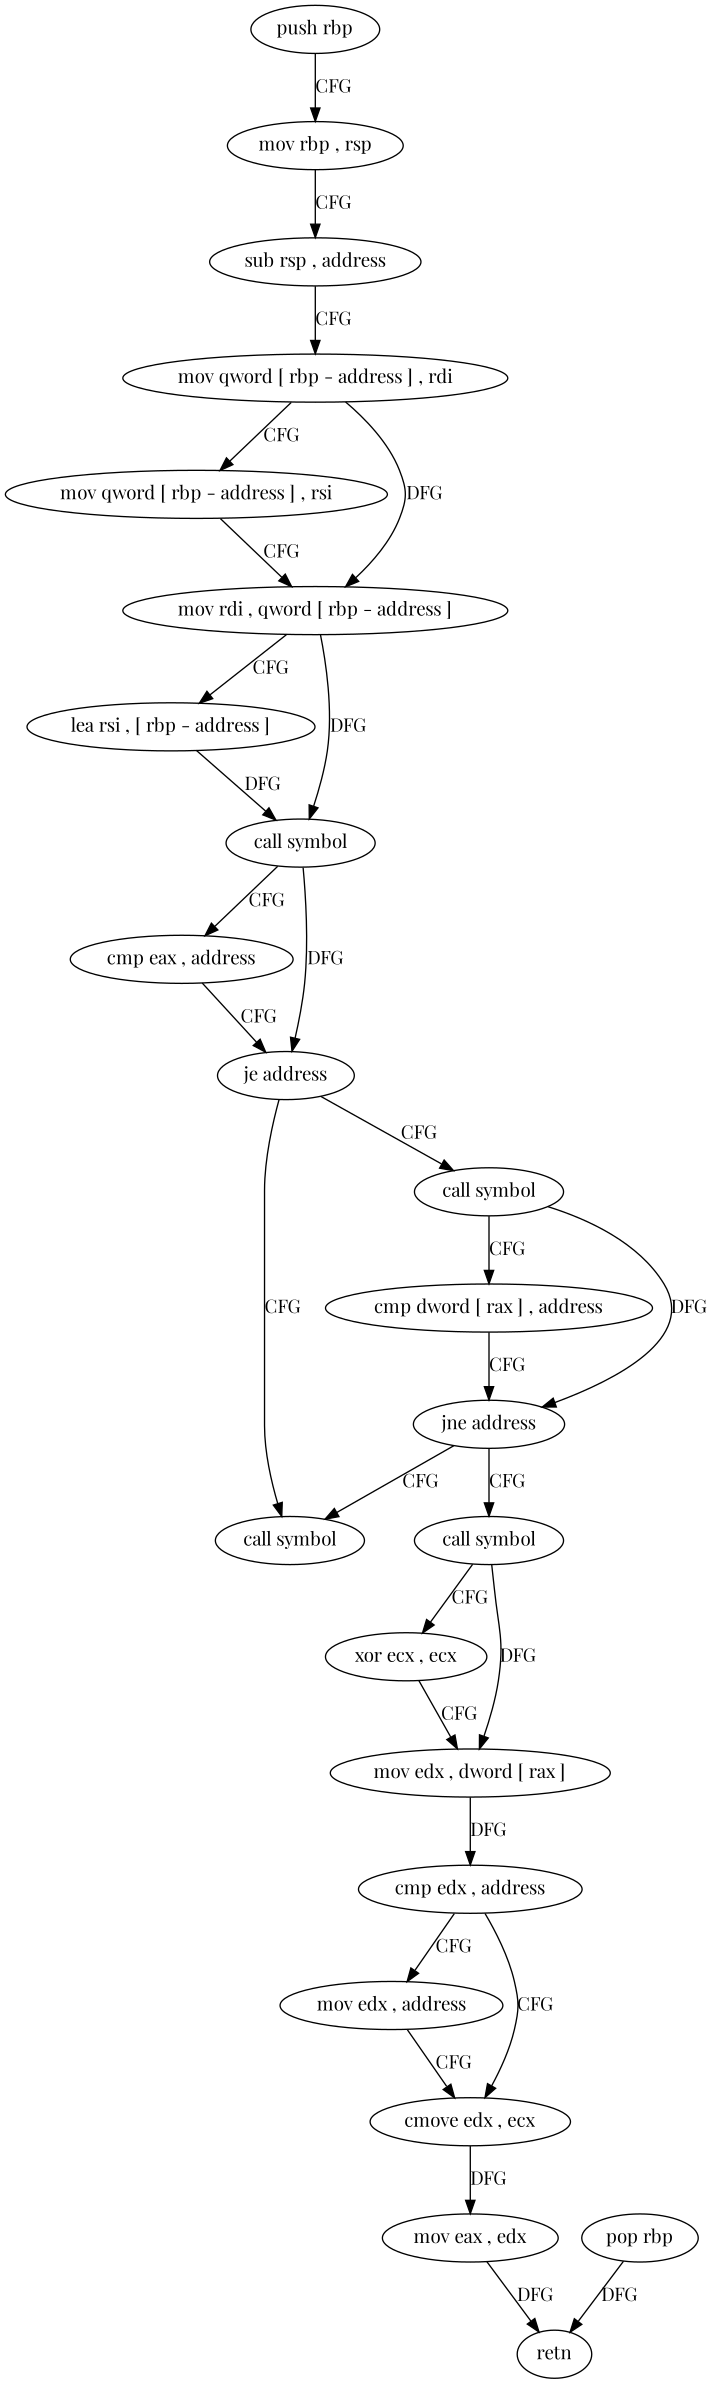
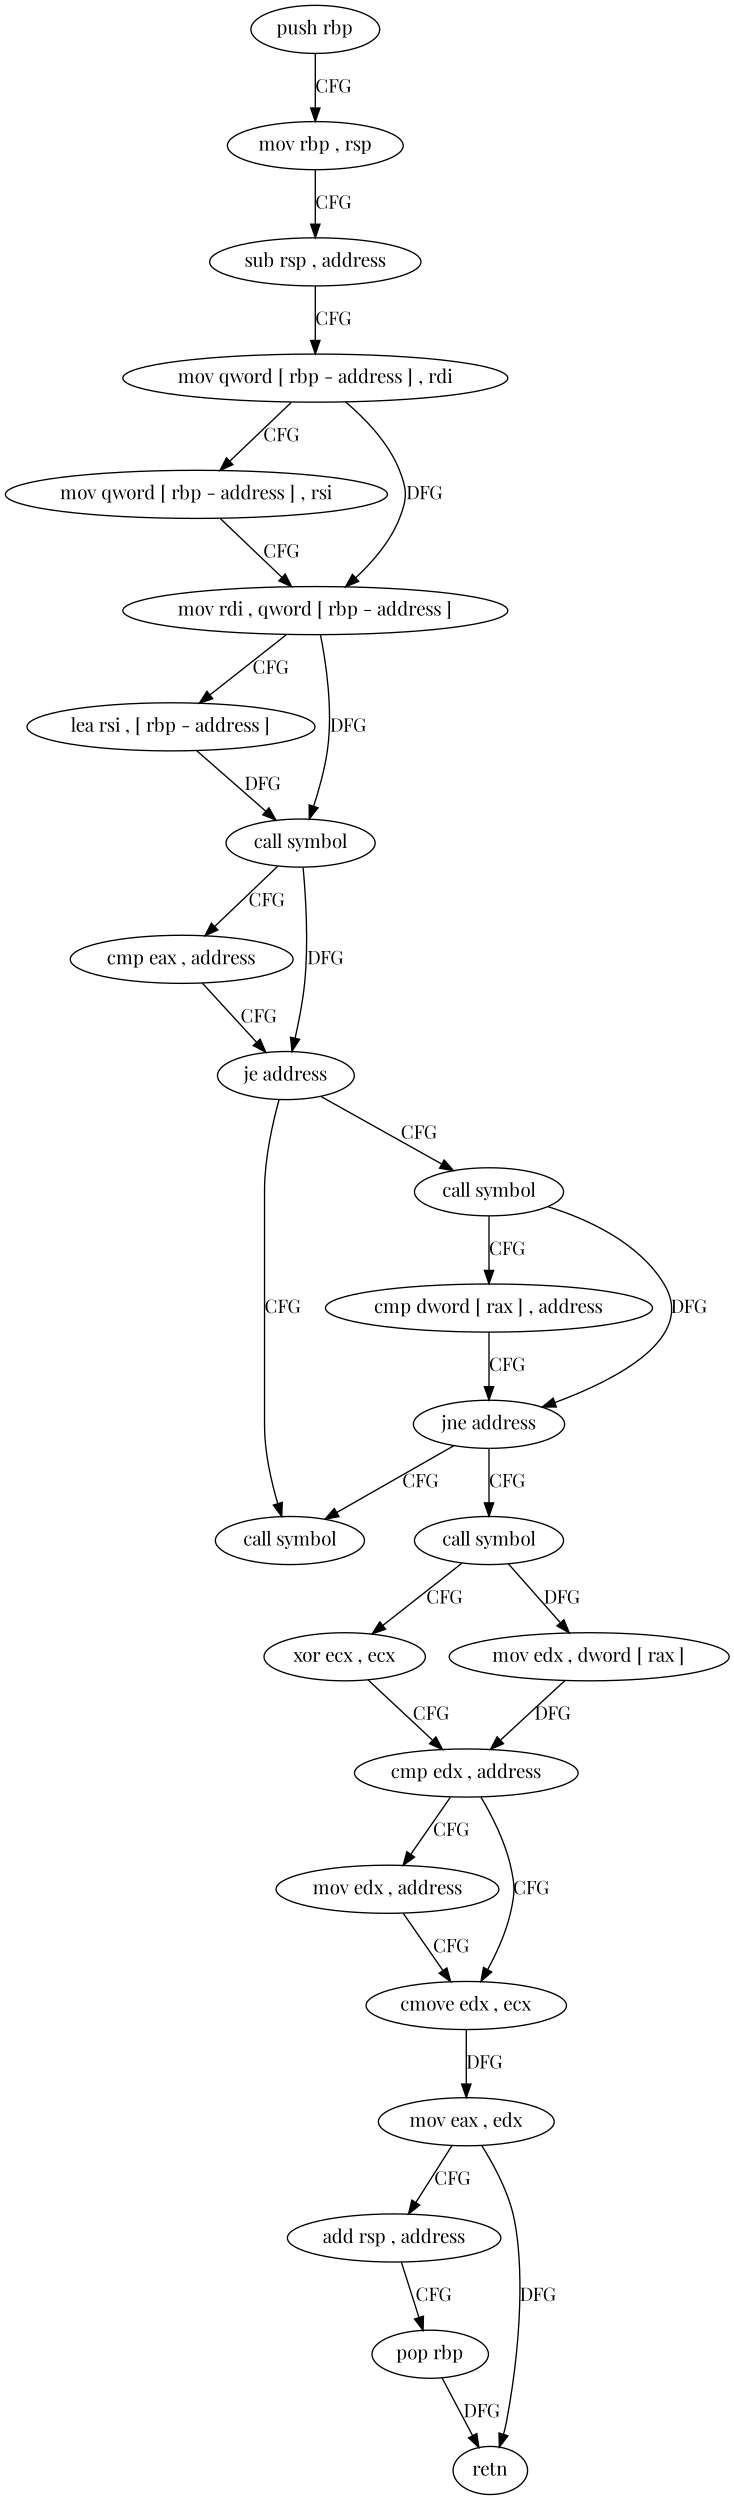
edge "xor ecx , ecx" -> "mov edx , dword [ rax ]": now "xor ecx , ecx" -> "cmp edx , address"
node "add rsp , address": added
